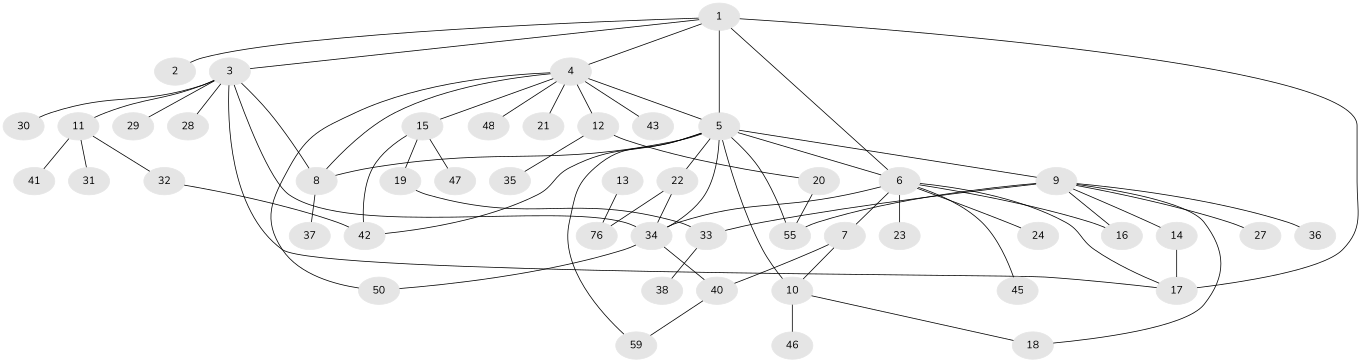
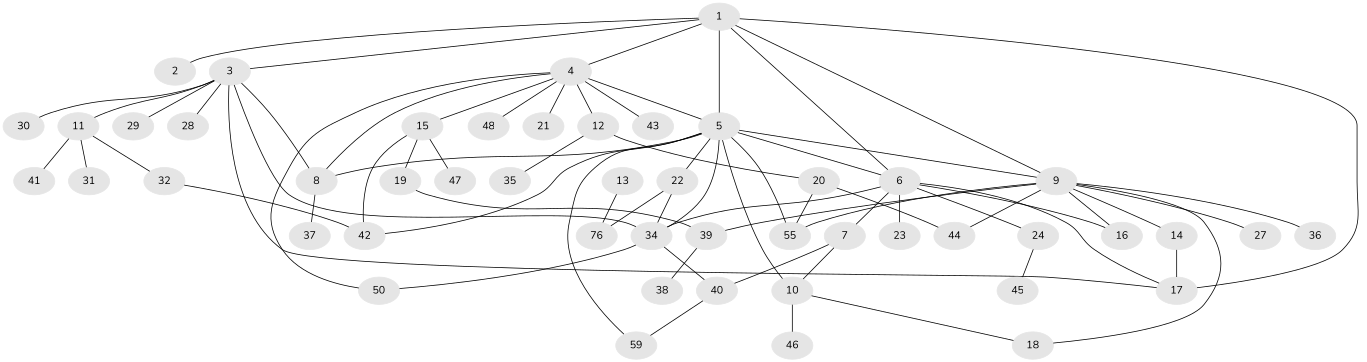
edge "1" -- "9": added
edge "6" -- "45": now "24" -- "45"
node "33": label "33" -> "39"
node "44": added
